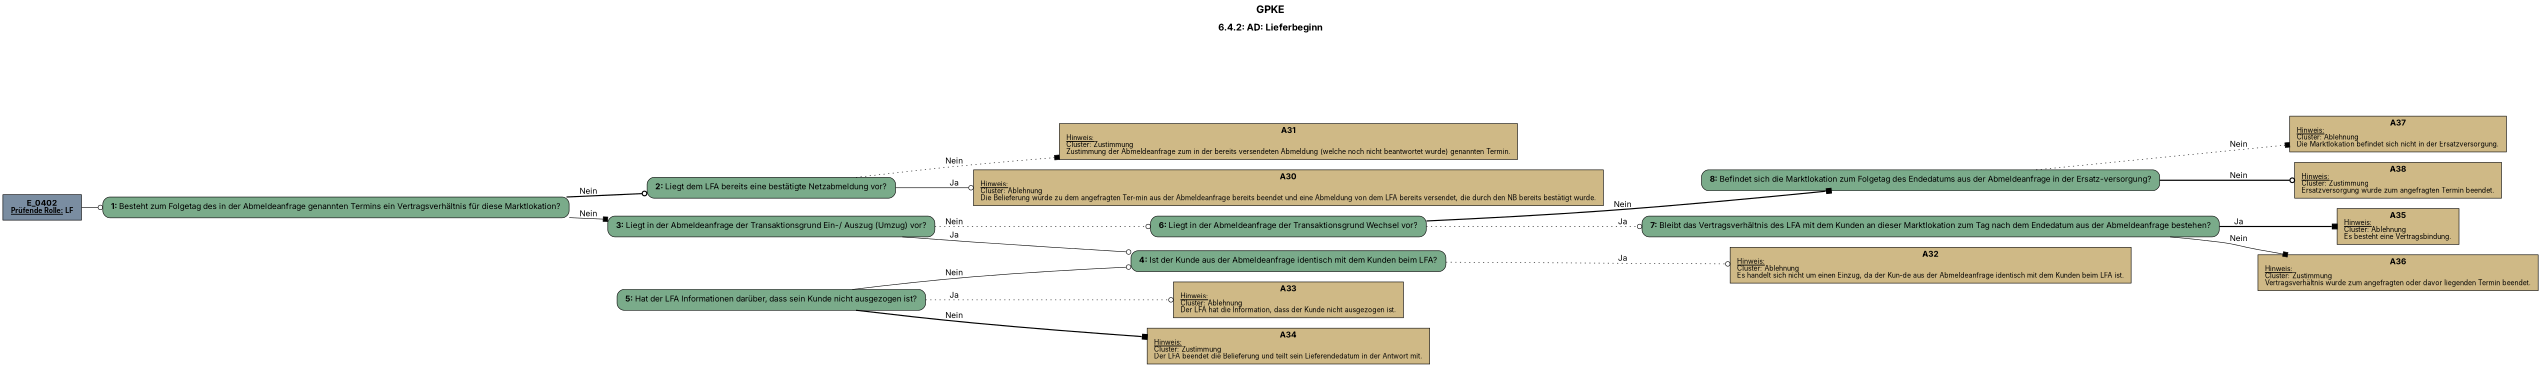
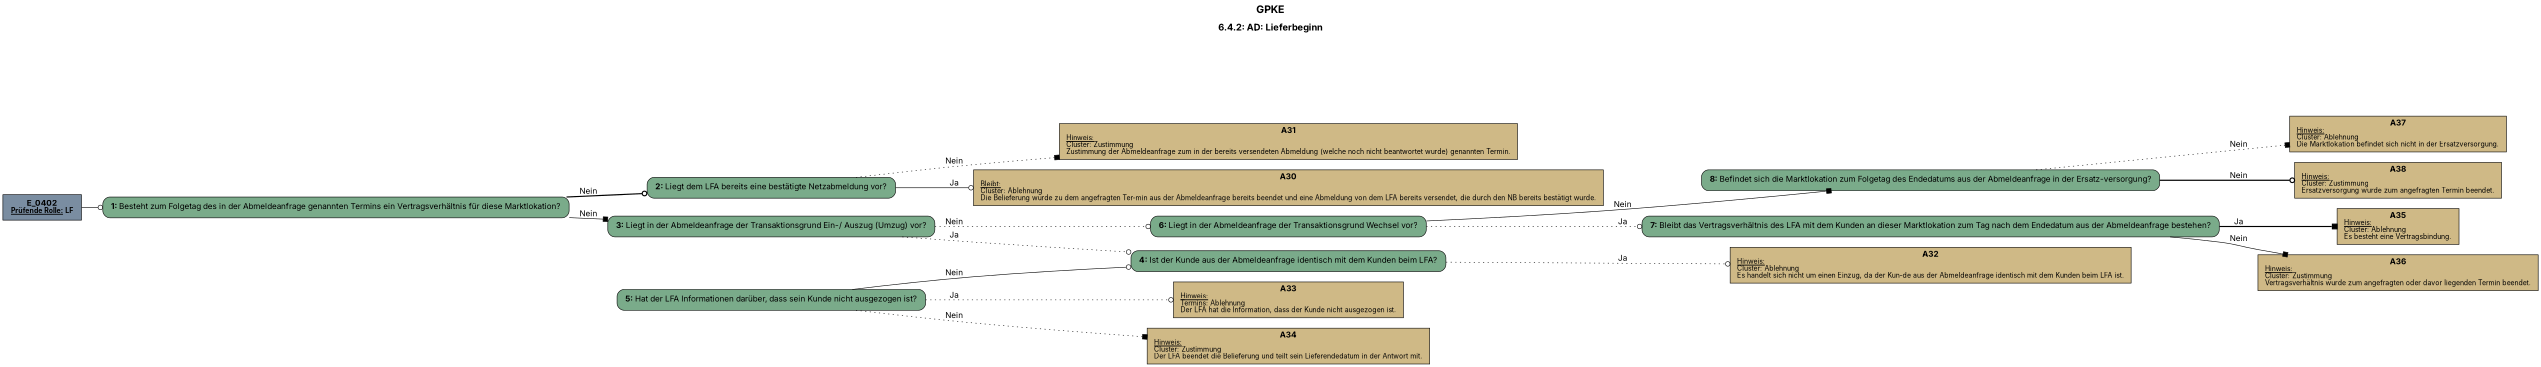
node "A30": text "Hinweis:" -> "Bleibt:"
edge "6:" -> "8:": style bold -> solid
edge "3:" -> "4:": style solid -> dotted
node "A33": text "Cluster: Ablehnung" -> "Termins: Ablehnung"
edge "5:" -> "A34": style bold -> dotted
